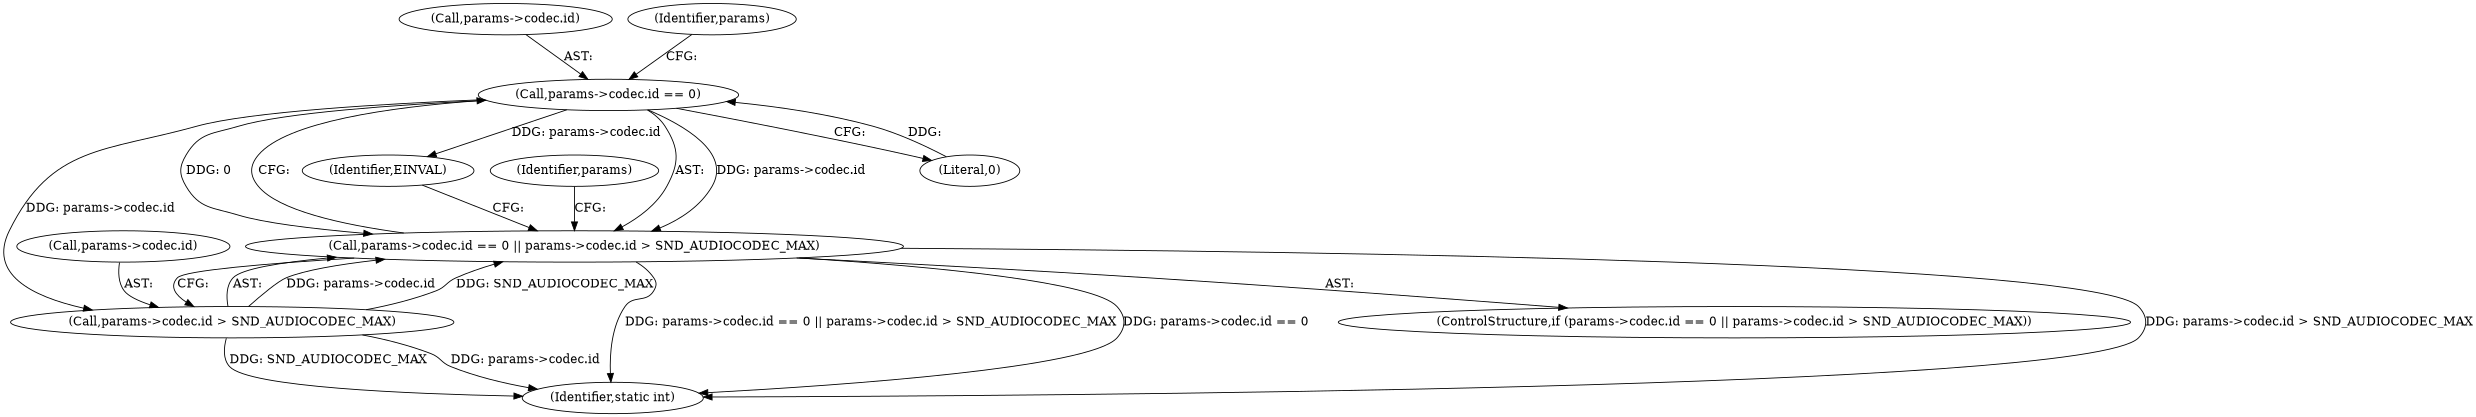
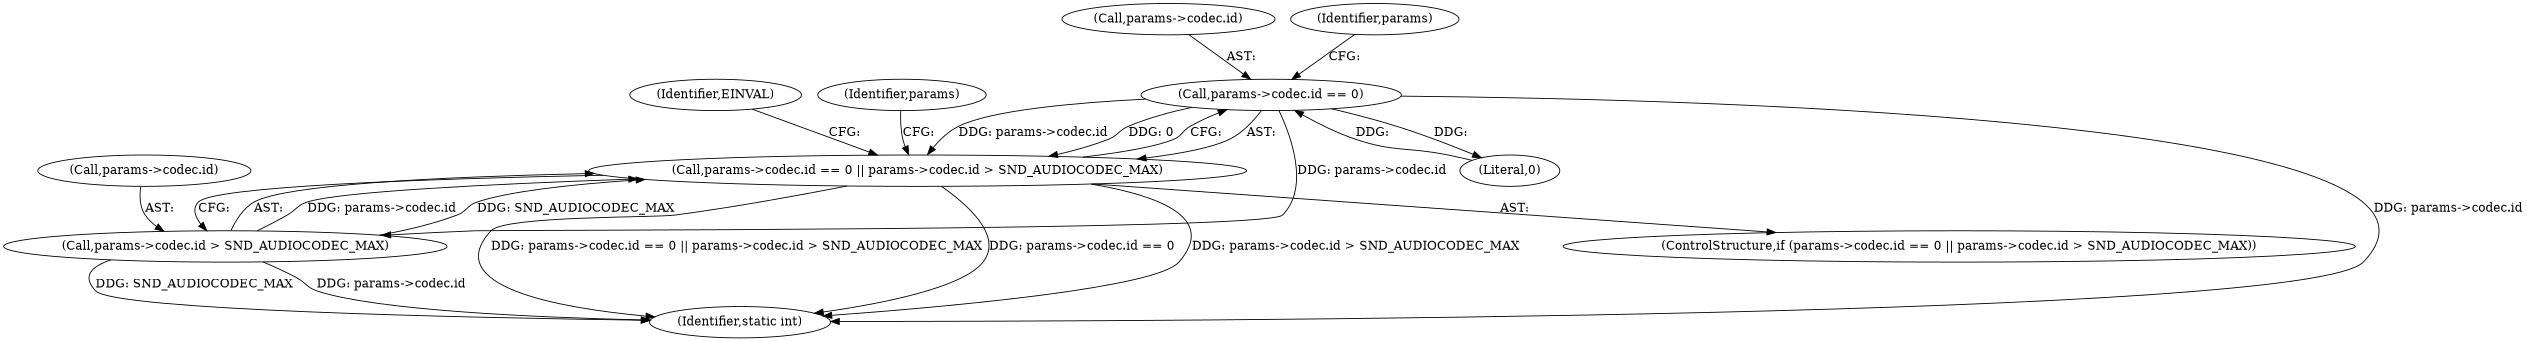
edge "(Call,params->codec.id == 0)" -> "(Identifier,EINVAL)": now "(Call,params->codec.id == 0)" -> "(Identifier,static int)"
edge "(Call,params->codec.id == 0)" -> "(Literal,0)": label "CFG: " -> "DDG: "
